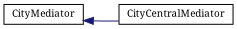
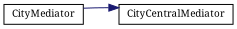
edge "CityCentralMediator" -> "CityMediator": reversed
